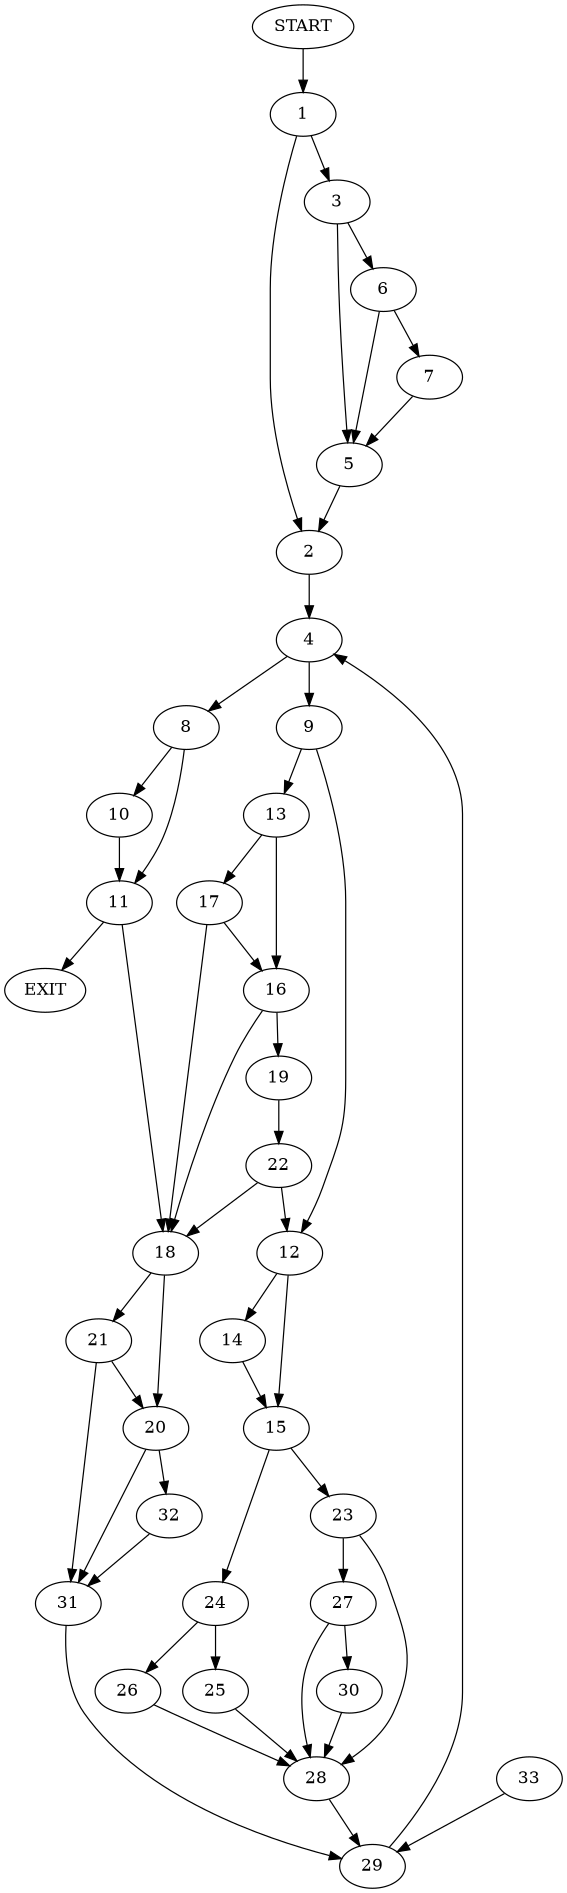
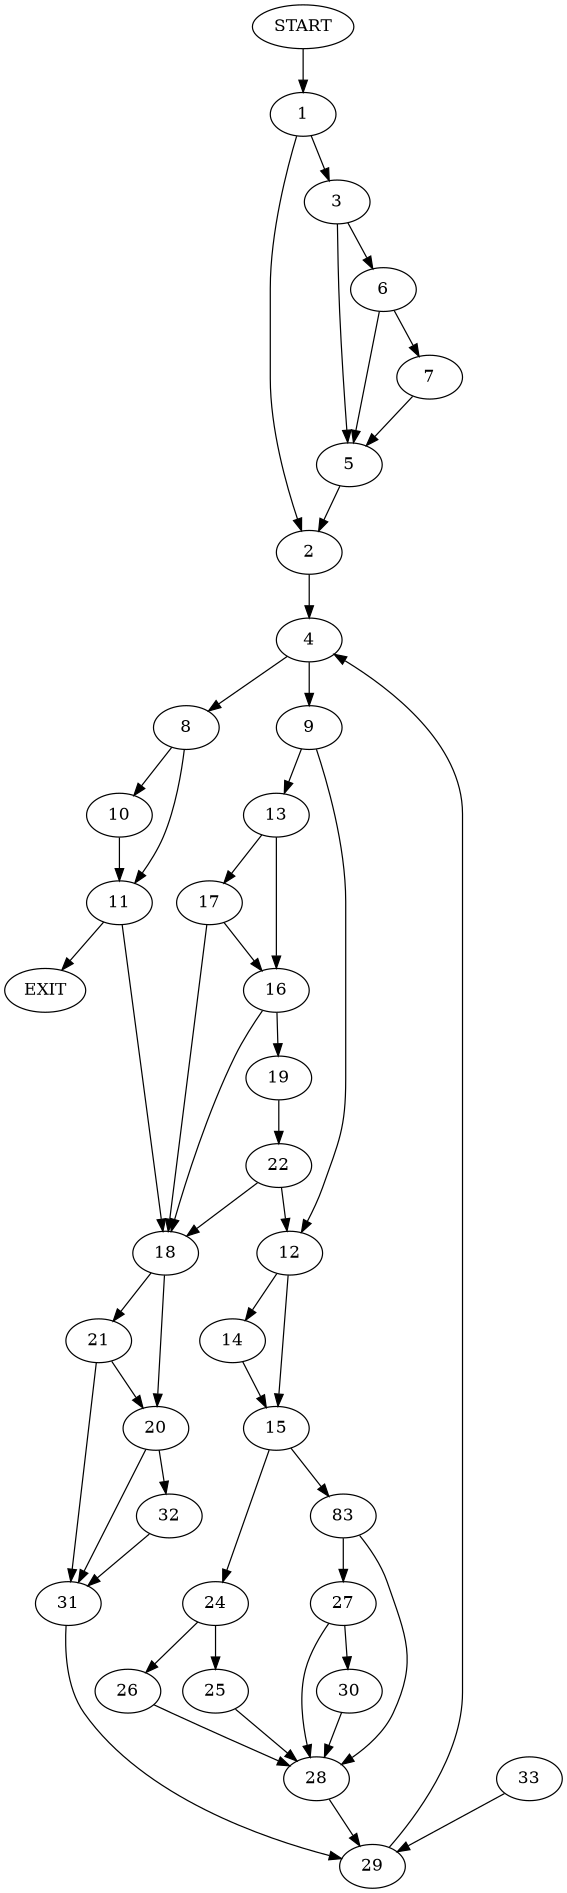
node "23": label "23" -> "83"
